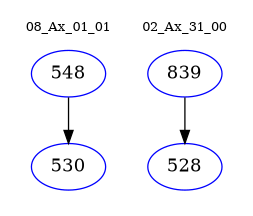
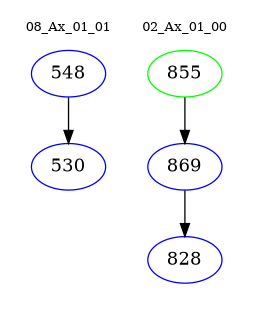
cluster "02_Ax_31_00": label "02_Ax_31_00" -> "02_Ax_01_00"
node "839": label "839" -> "869"
node "855": added
node "528": label "528" -> "828"
